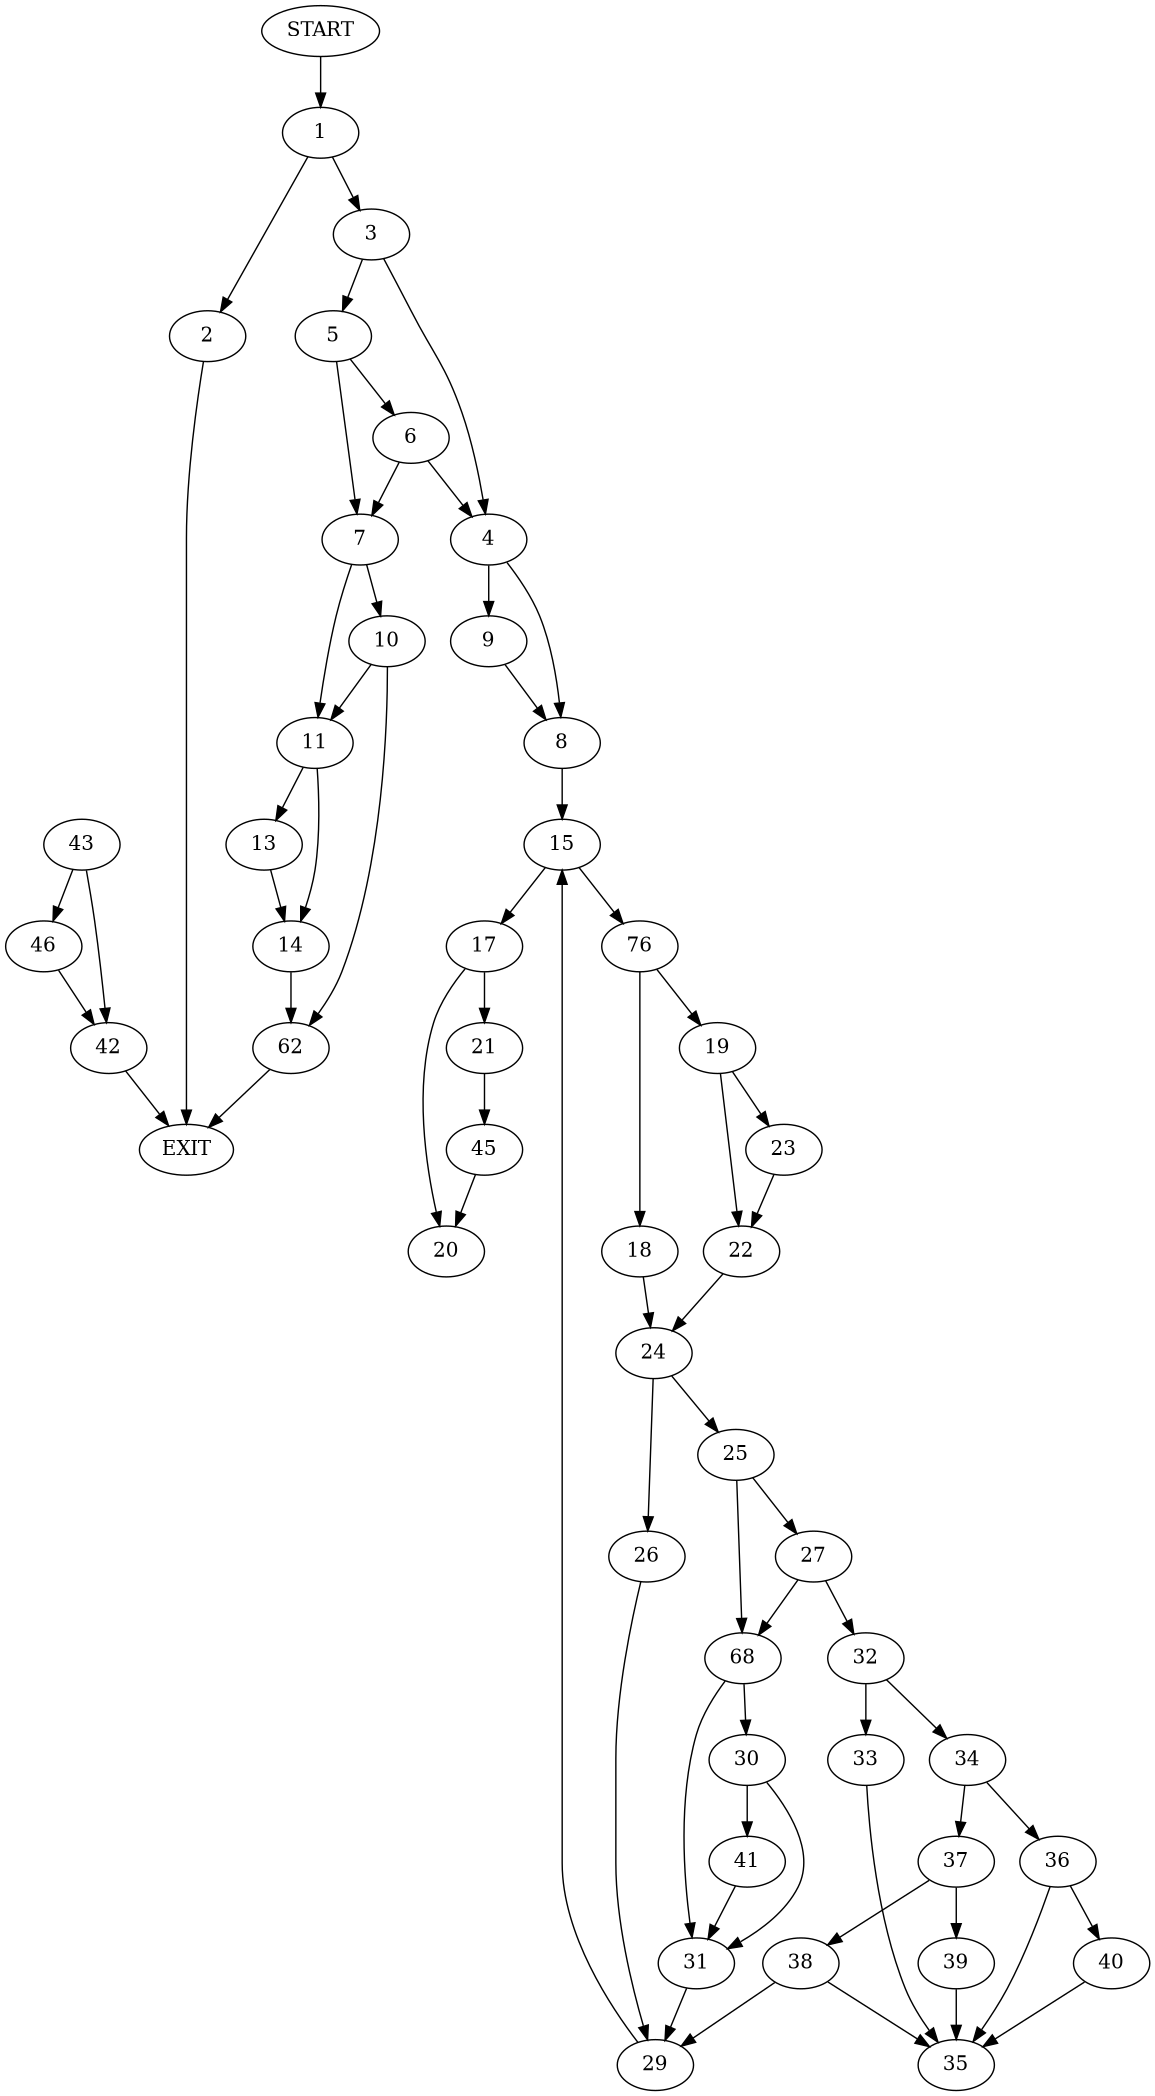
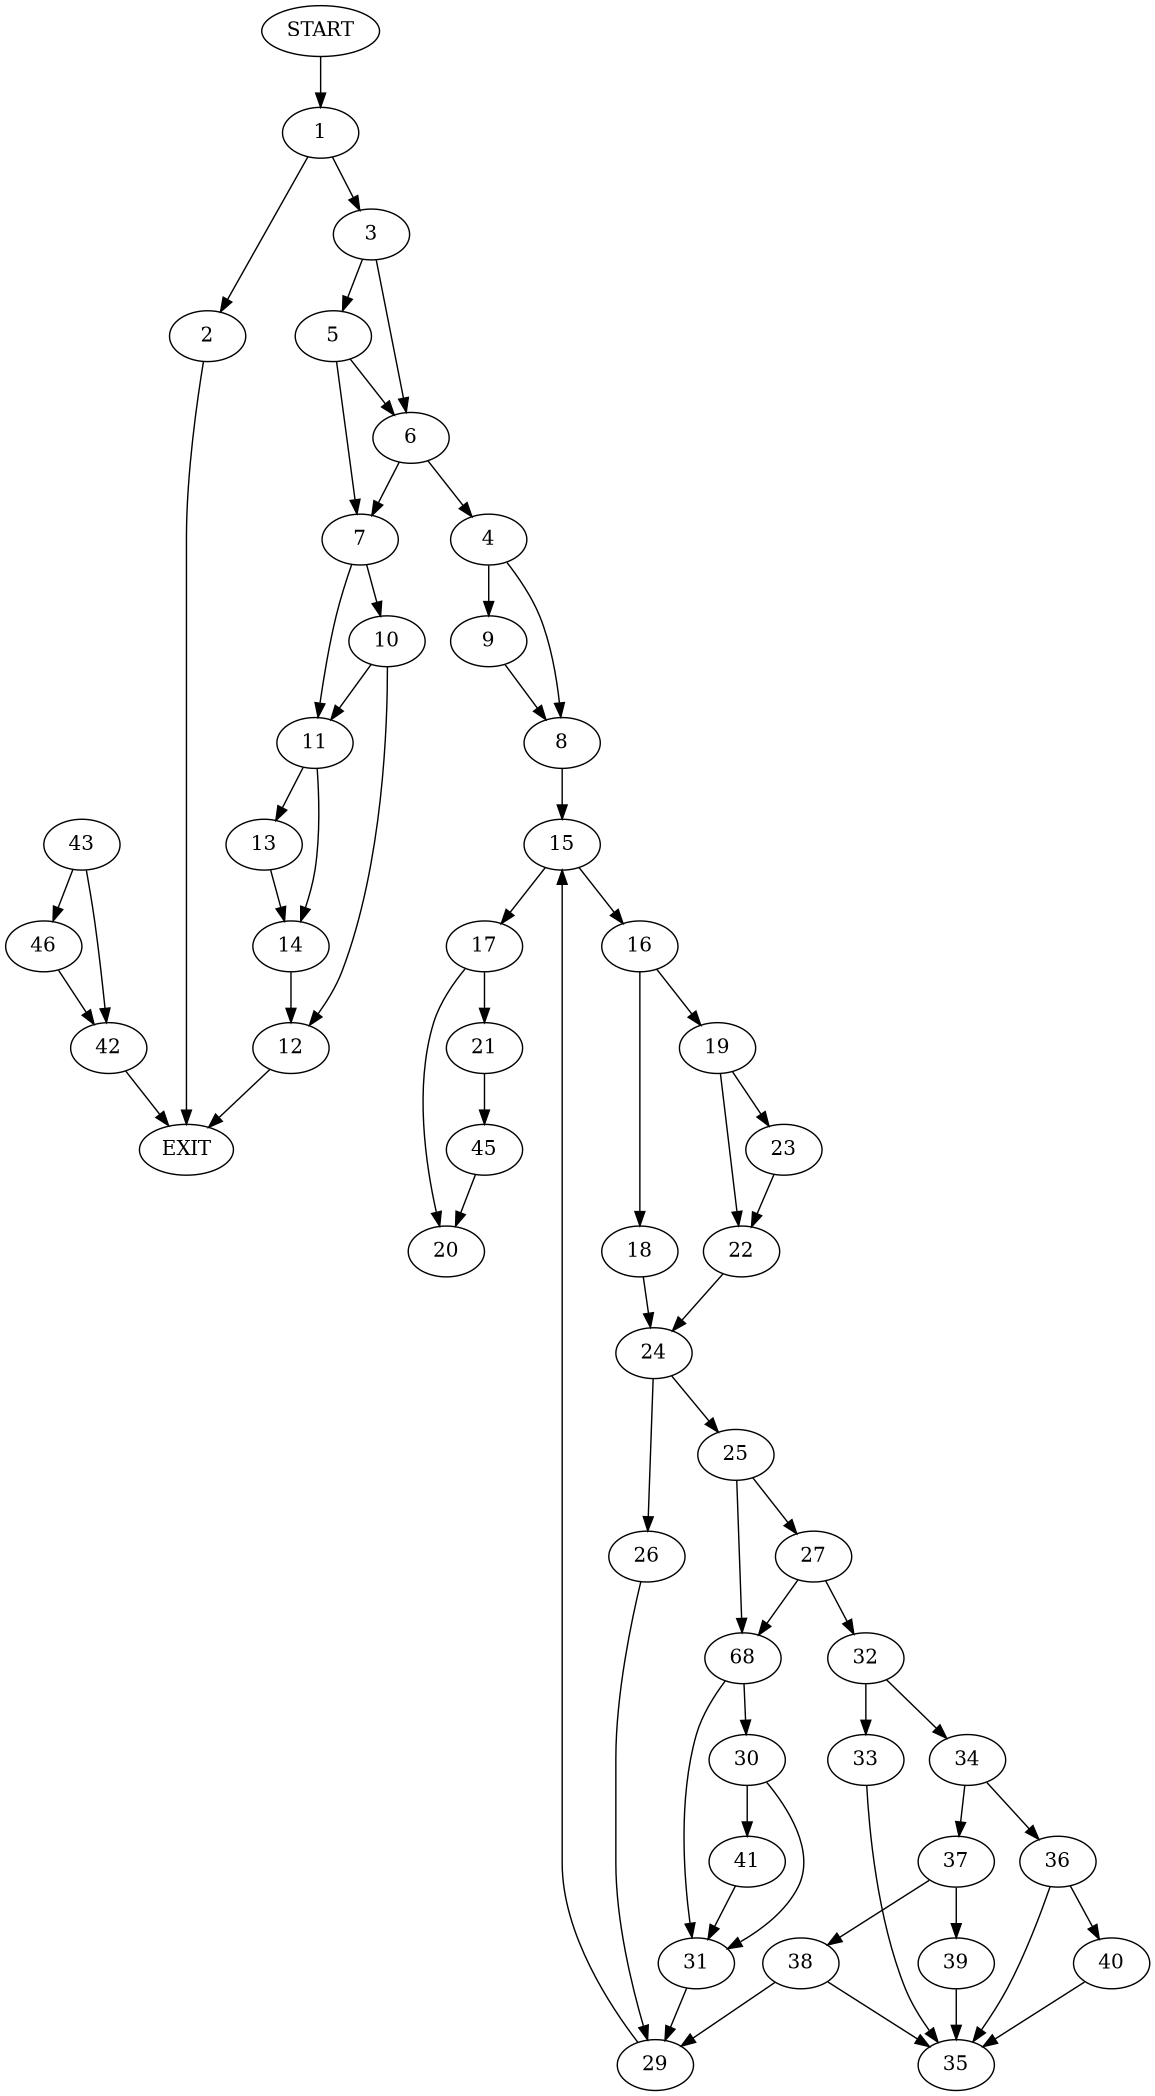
edge "3" -> "4": now "3" -> "6"
node "76": label "76" -> "16"
node "62": label "62" -> "12"
